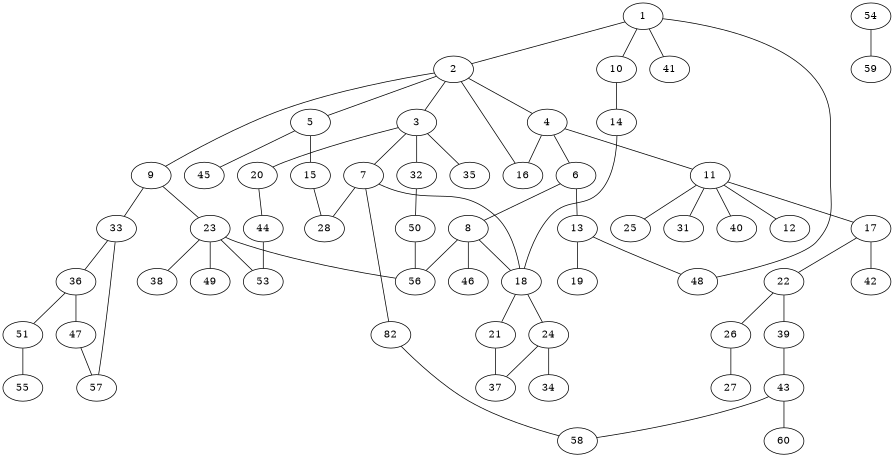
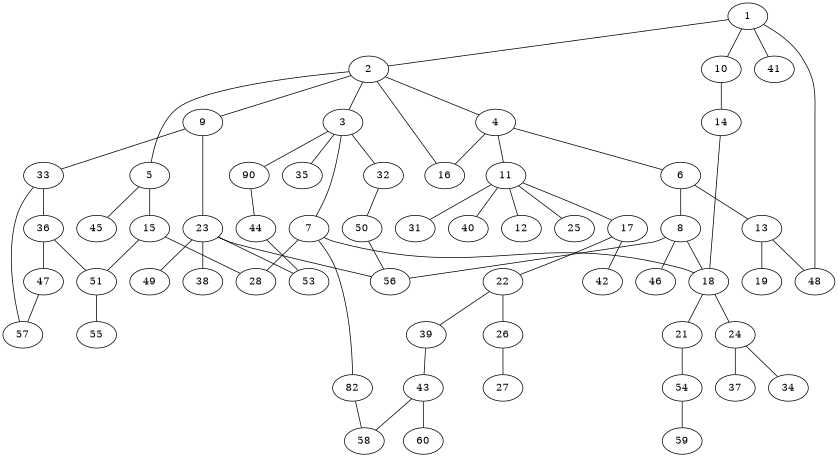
node "20": label "20" -> "90"
edge "15" -- "51": added
edge "21" -- "37": now "21" -- "54"
